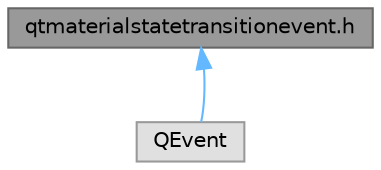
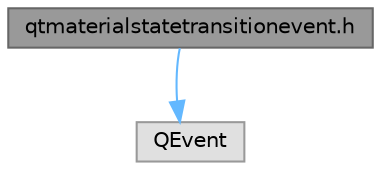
edge "QEvent" -> "qtmaterialstatetransitionevent.h": reversed
